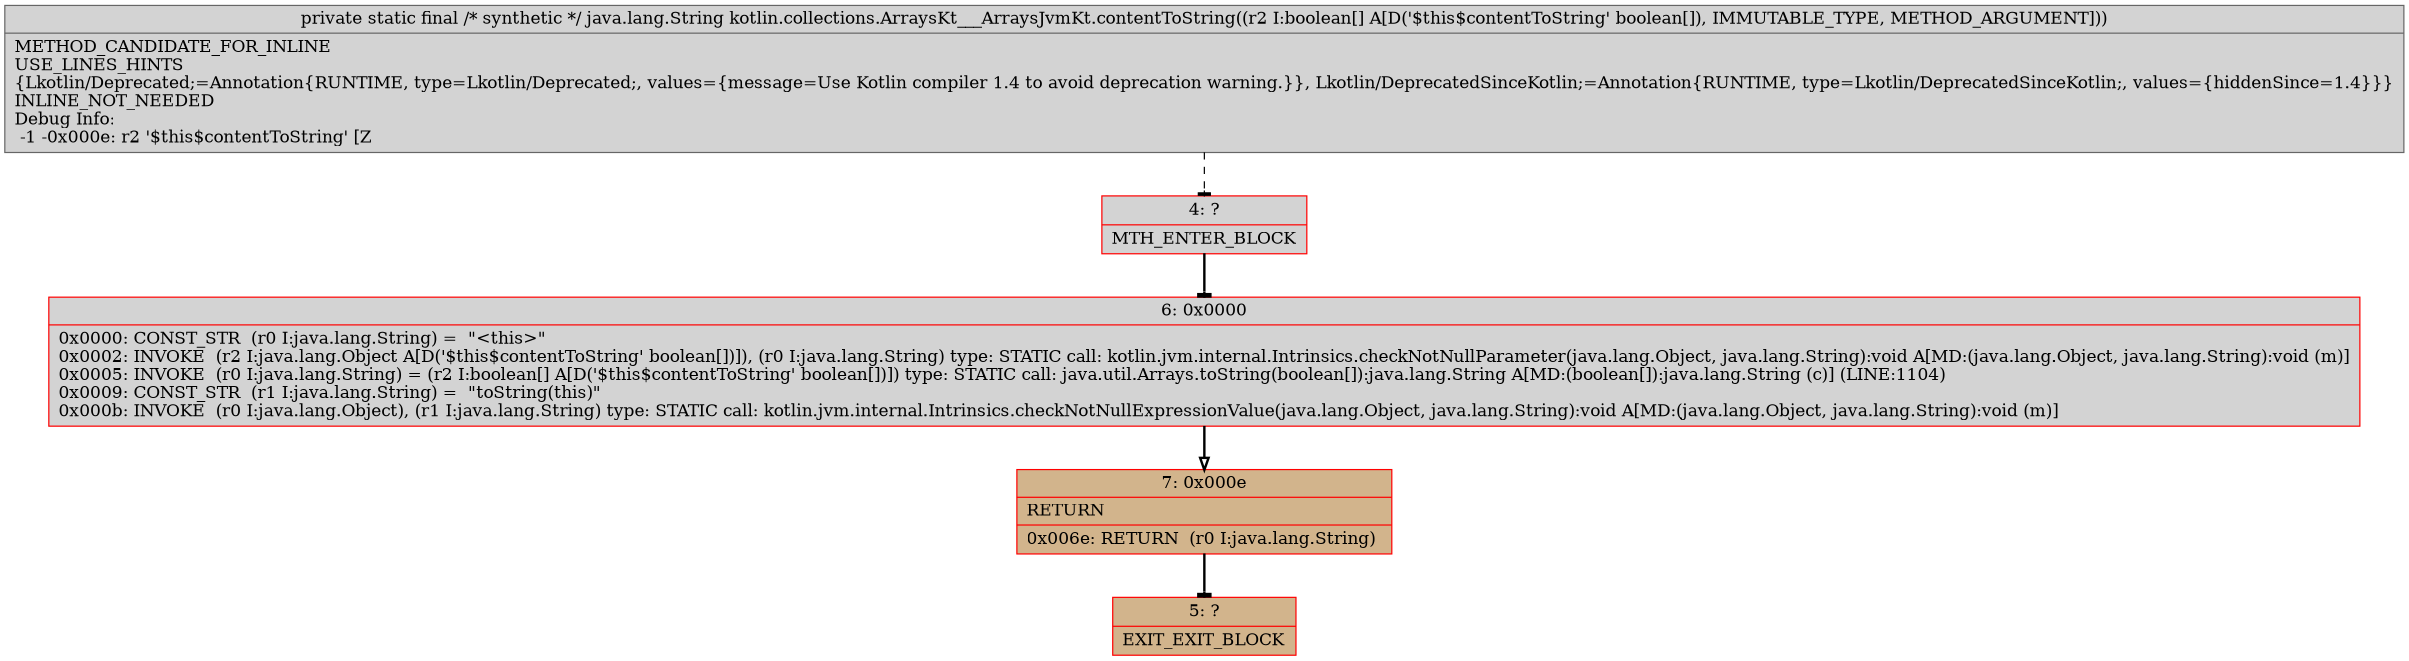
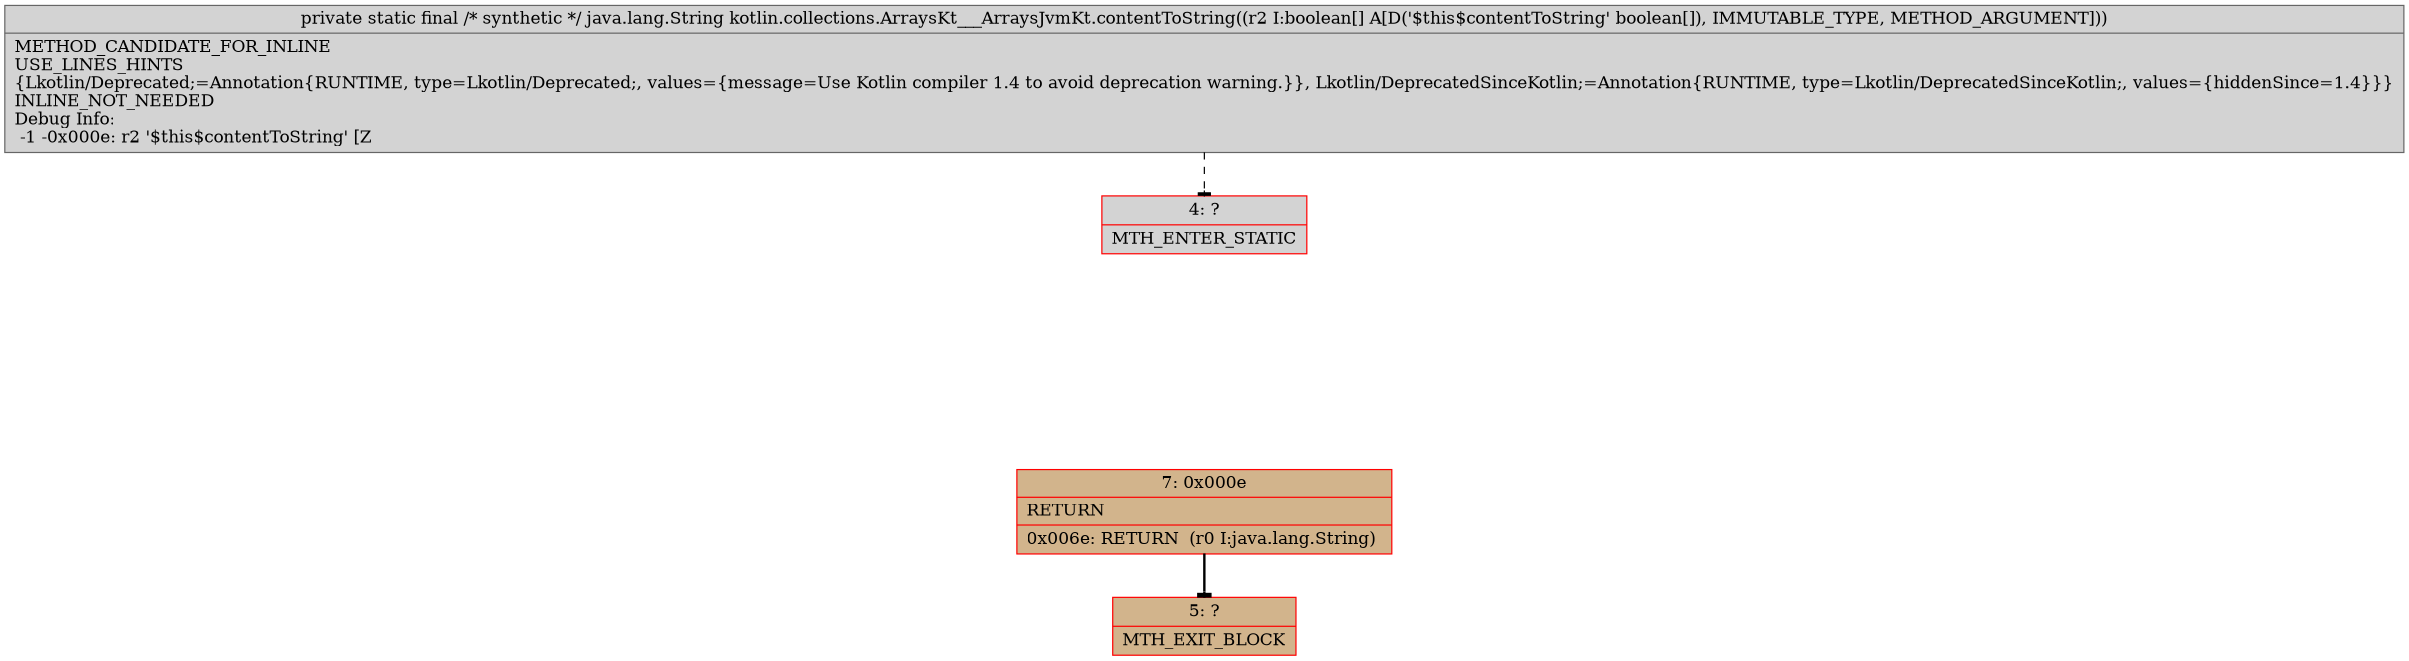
node "4: ?": text "MTH_ENTER_BLOCK" -> "MTH_ENTER_STATIC"
node "6: 0x0000": removed
node "5: ?": text "EXIT_EXIT_BLOCK" -> "MTH_EXIT_BLOCK"
